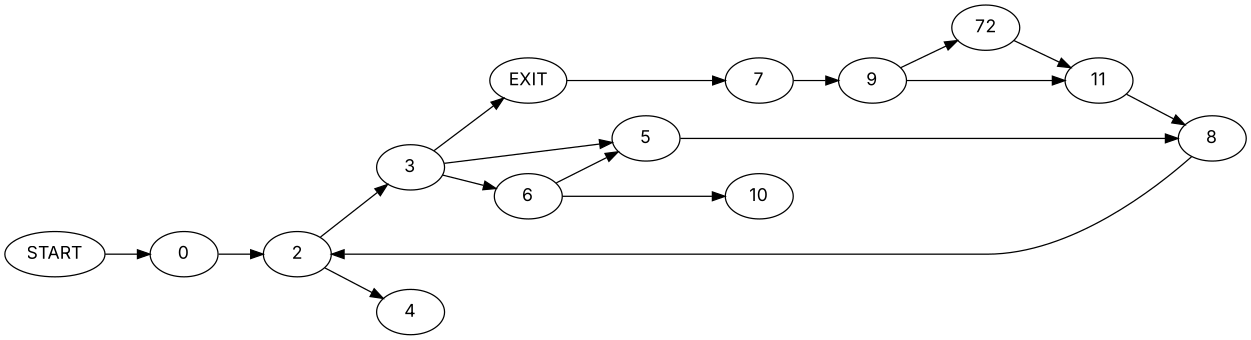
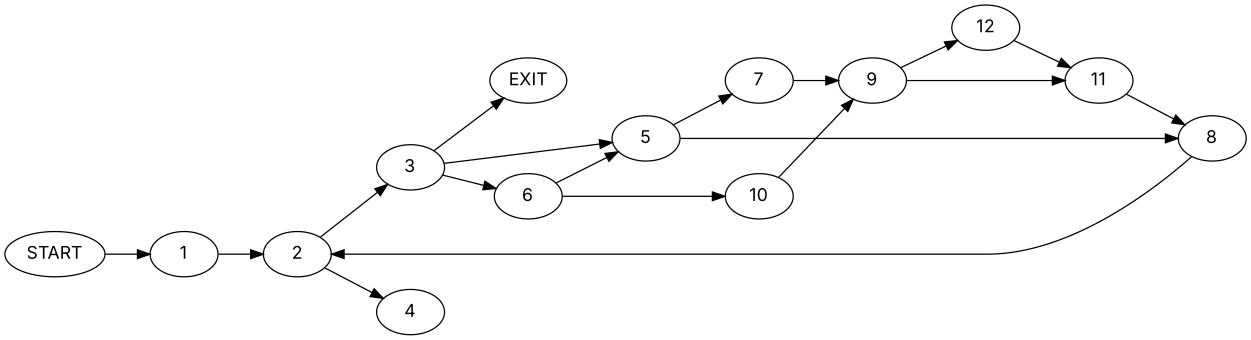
node "72": label "72" -> "12"
edge "EXIT" -> "7": now "5" -> "7"
edge "10" -> "9": added
node "0": label "0" -> "1"
